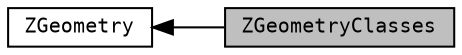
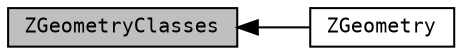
edge "ZGeometryClasses" -> "ZGeometry": reversed
